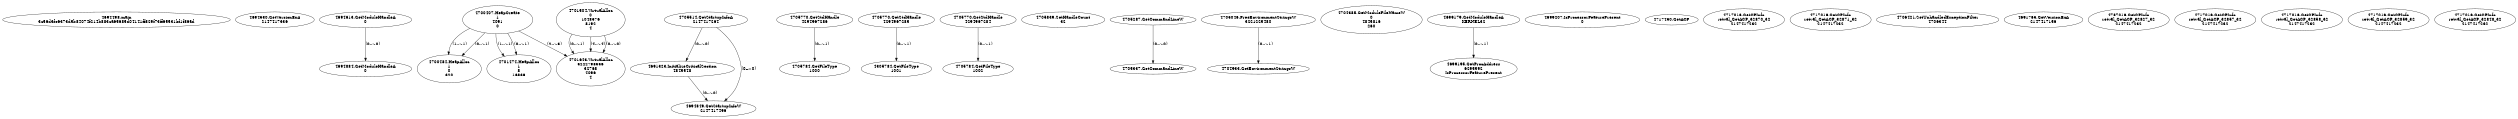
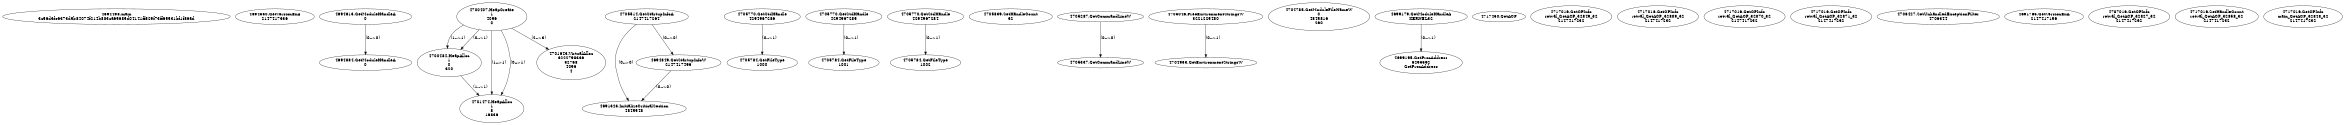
node "4717016.GetCPInfo retval_GetACP_32849_32 2147417232": added
node "4717016.GetCPInfo retval_GetACP_32889_32 2147417232": added
node "4700407.HeapCreate 1 4091 0": label "4700407.HeapCreate 1 4091 0" -> "4700407.HeapCreate 1 4096 0"
node "4701504.VirtualAlloc 0 1048576 8192 4": removed
node "4704385.GetModuleFileNameW 0 4845816 260": label "4704385.GetModuleFileNameW 0 4845816 260" -> "4704785.GetModuleFileNameW 0 4845816 260"
node "4699207.IsProcessorFeaturePresent 0": removed
node "4706421.SetUnhandledExceptionFilter 4706344": label "4706421.SetUnhandledExceptionFilter 4706344" -> "4706427.SetUnhandledExceptionFilter 4706344"
node "4717016.GetCPInfo retval_GetACP_32857_32 2147417232": removed
node "4717016.GetCPInfo retval_GetACP_32858_32 2147417232": label "4717016.GetCPInfo retval_GetACP_32858_32 2147417232" -> "4717016.SetHandleCount retval_GetACP_32858_32 2147417232"
node "4717016.GetCPInfo retval_GetACP_32859_32 2147417232": removed
node "4717016.GetCPInfo retval_GetACP_32848_32 2147417232": label "4717016.GetCPInfo retval_GetACP_32848_32 2147417232" -> "4717016.GetCPInfo main_GetACP_32848_32 2147417232"
node "4305784.GetFileType 1001": label "4305784.GetFileType 1001" -> "4705784.GetFileType 1001"
node "4699195.GetProcAddress 6295592 IsProcessorFeaturePresent": label "4699195.GetProcAddress 6295592 IsProcessorFeaturePresent" -> "4699195.GetProcAddress 6295592 GetProcAddress"
edge "4700484.HeapAlloc 1 0 320" -> "4701474.HeapAlloc 1 8 16836": added, label "(1-->1)"
edge "4691323.InitializeCriticalSection 4845548" -> "4694849.GetStartupInfoW 2147417496": reversed
